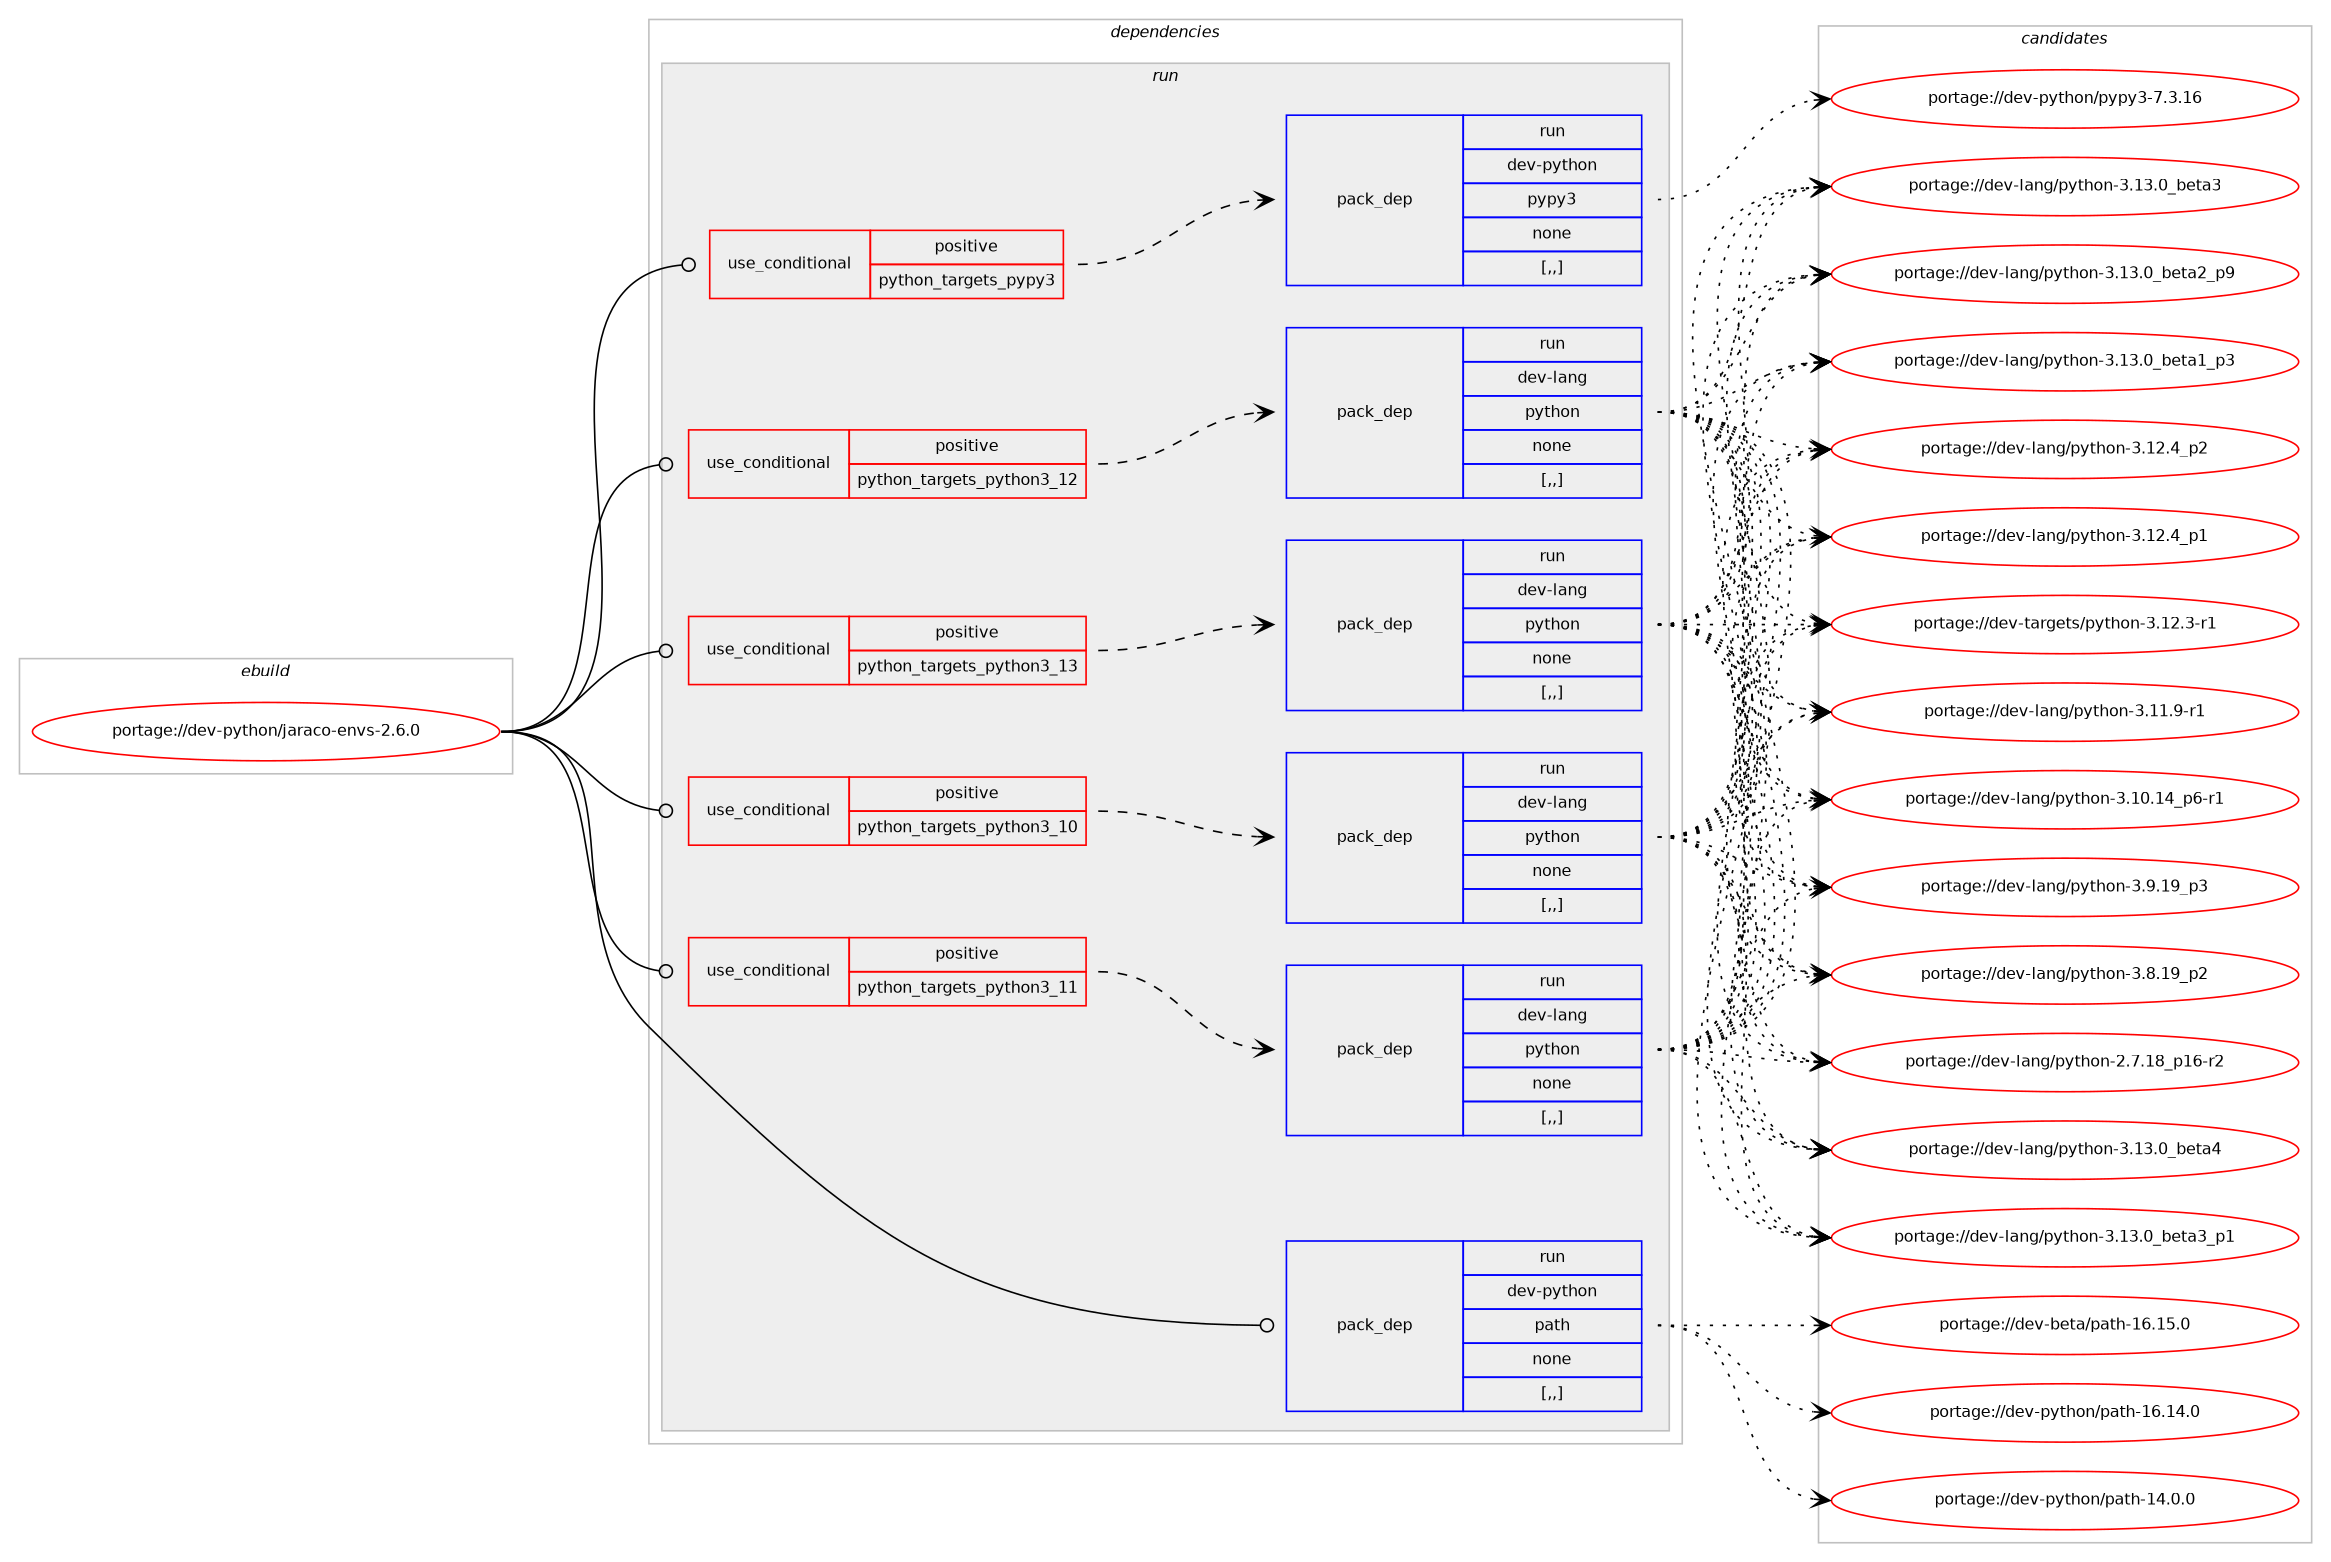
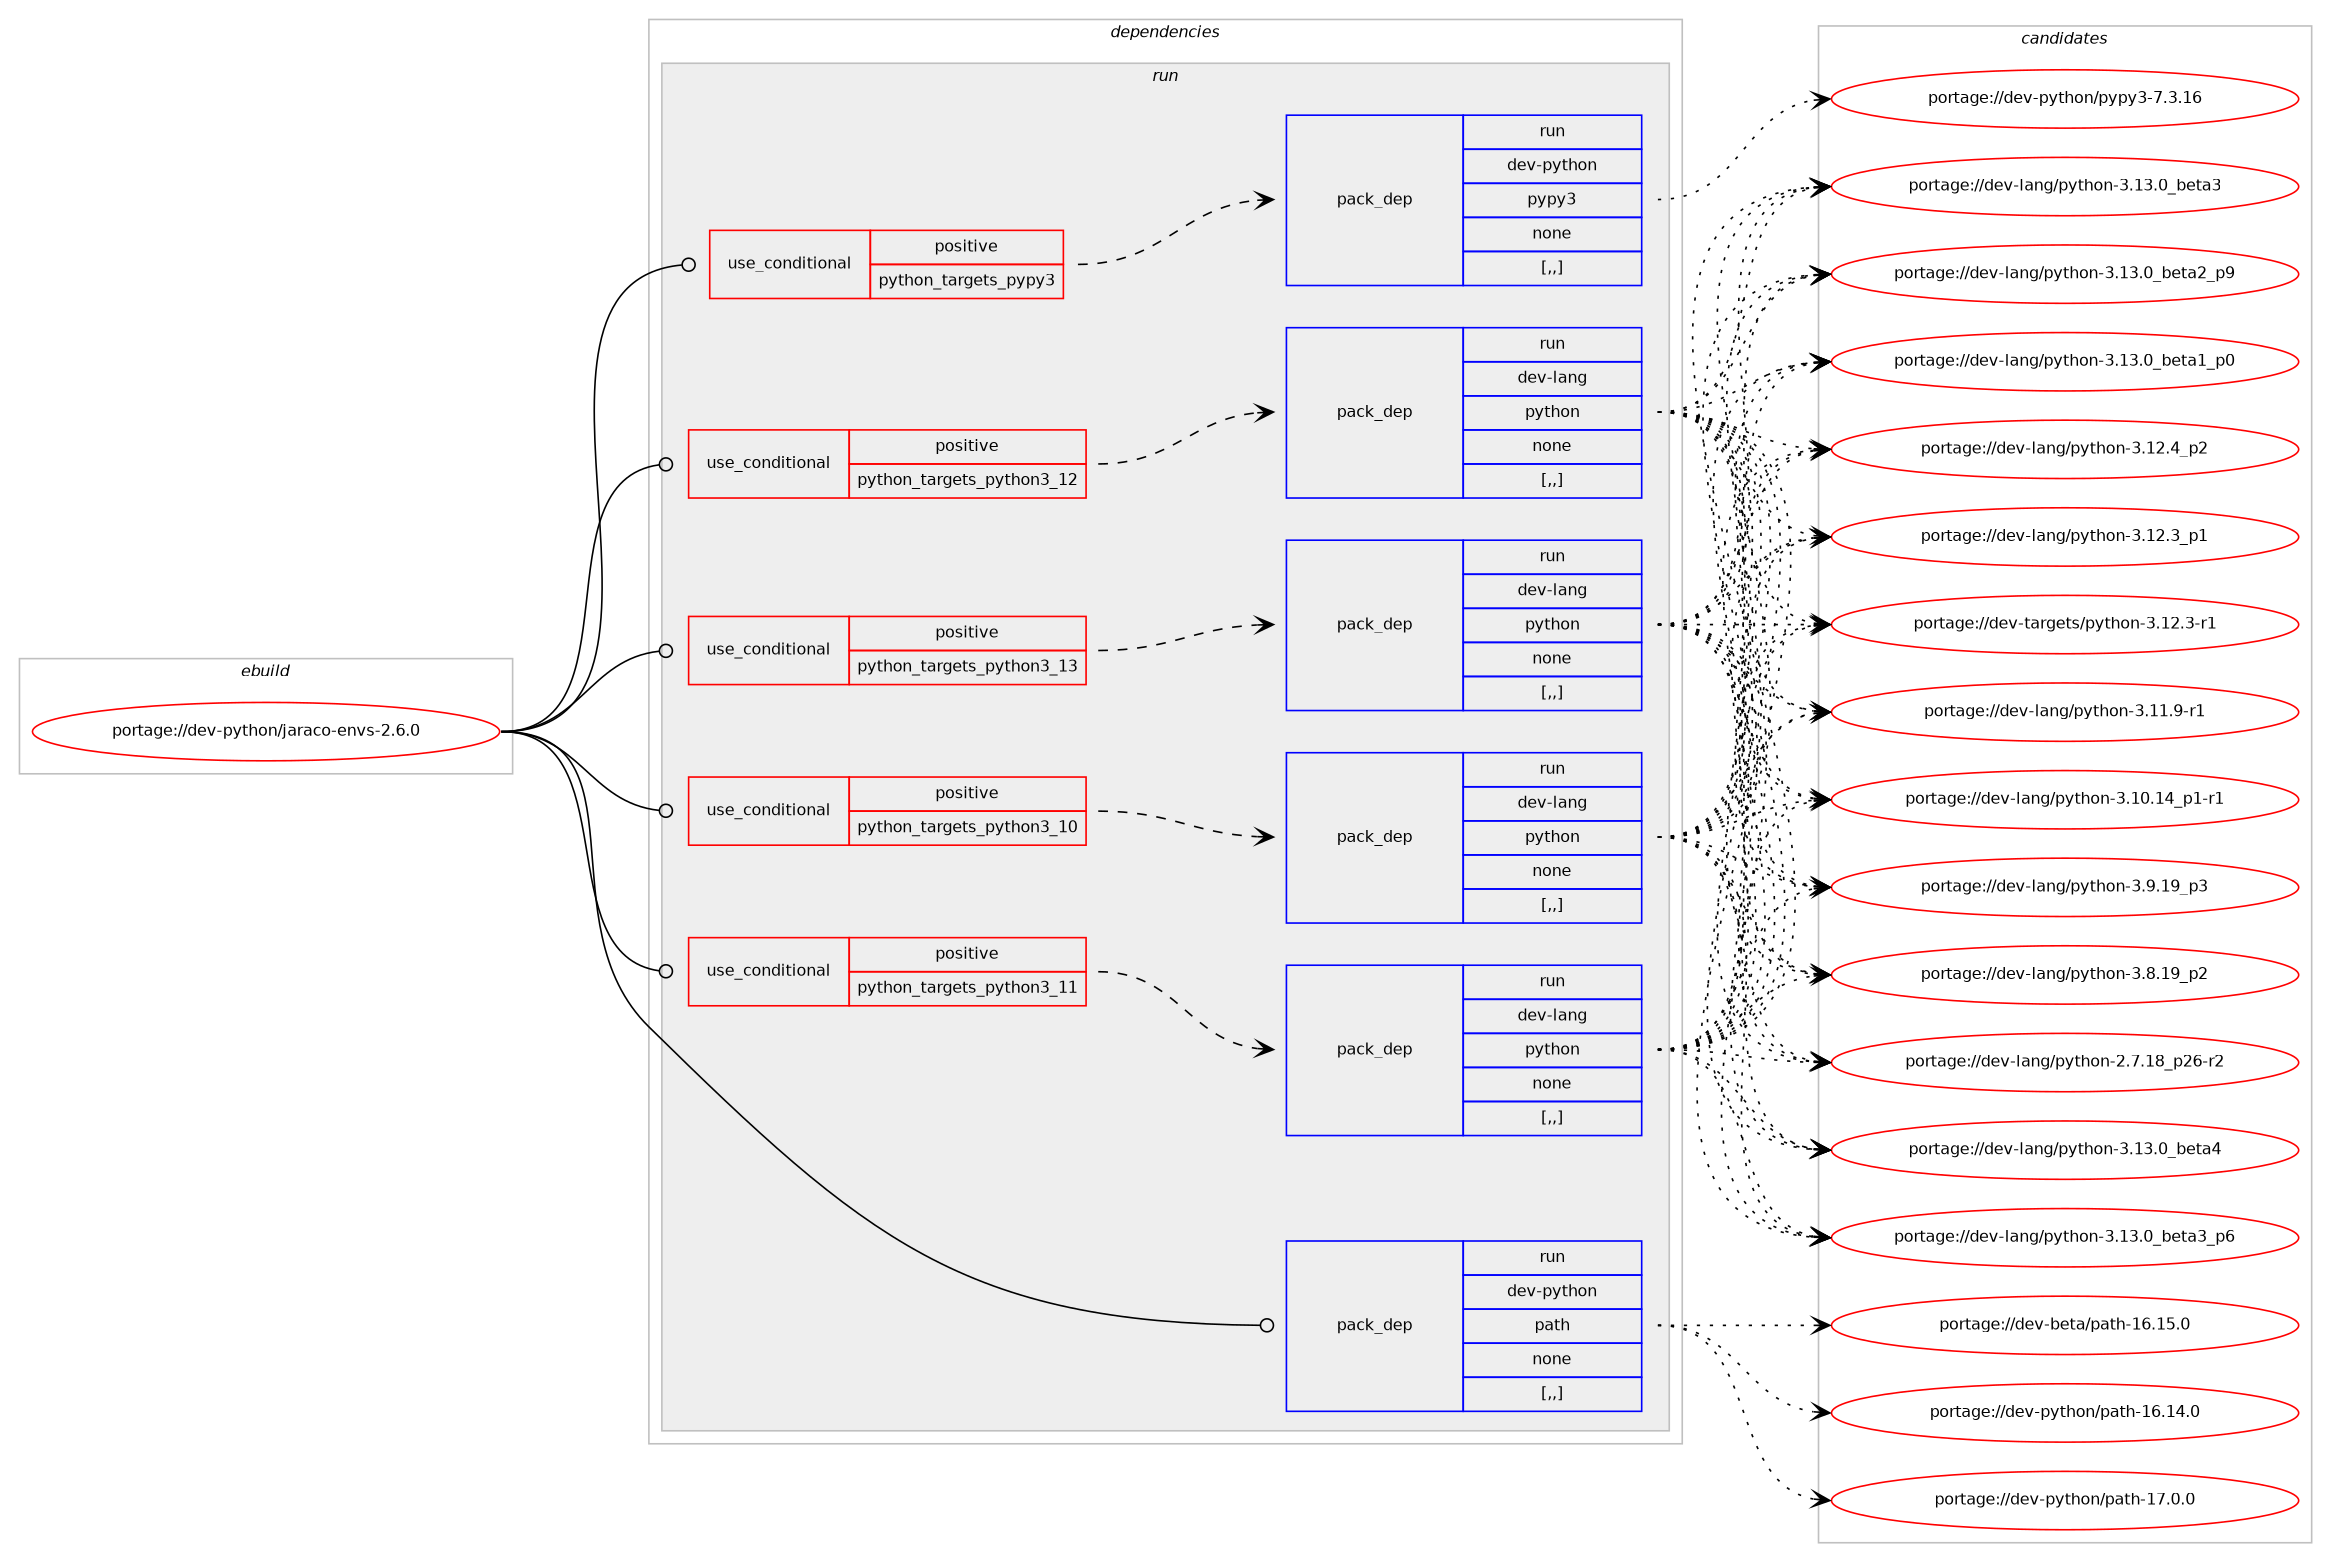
node "portage://dev-lang/python-3.13.0_beta1_p3": label "portage://dev-lang/python-3.13.0_beta1_p3" -> "portage://dev-lang/python-3.13.0_beta1_p0"
node "portage://dev-lang/python-3.12.4_p1": label "portage://dev-lang/python-3.12.4_p1" -> "portage://dev-lang/python-3.12.3_p1"
node "portage://dev-lang/python-3.10.14_p6-r1": label "portage://dev-lang/python-3.10.14_p6-r1" -> "portage://dev-lang/python-3.10.14_p1-r1"
node "portage://dev-lang/python-2.7.18_p16-r2": label "portage://dev-lang/python-2.7.18_p16-r2" -> "portage://dev-lang/python-2.7.18_p26-r2"
node "portage://dev-lang/python-3.13.0_beta3_p1": label "portage://dev-lang/python-3.13.0_beta3_p1" -> "portage://dev-lang/python-3.13.0_beta3_p6"
node "portage://dev-python/path-14.0.0": label "portage://dev-python/path-14.0.0" -> "portage://dev-python/path-17.0.0"
